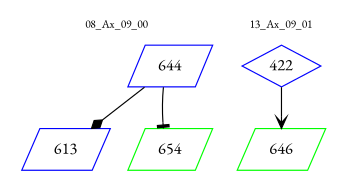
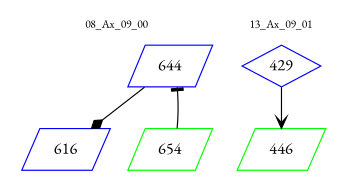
node "422": label "422" -> "429"
edge "644" -> "654": reversed
node "613": label "613" -> "616"
node "646": label "646" -> "446"
